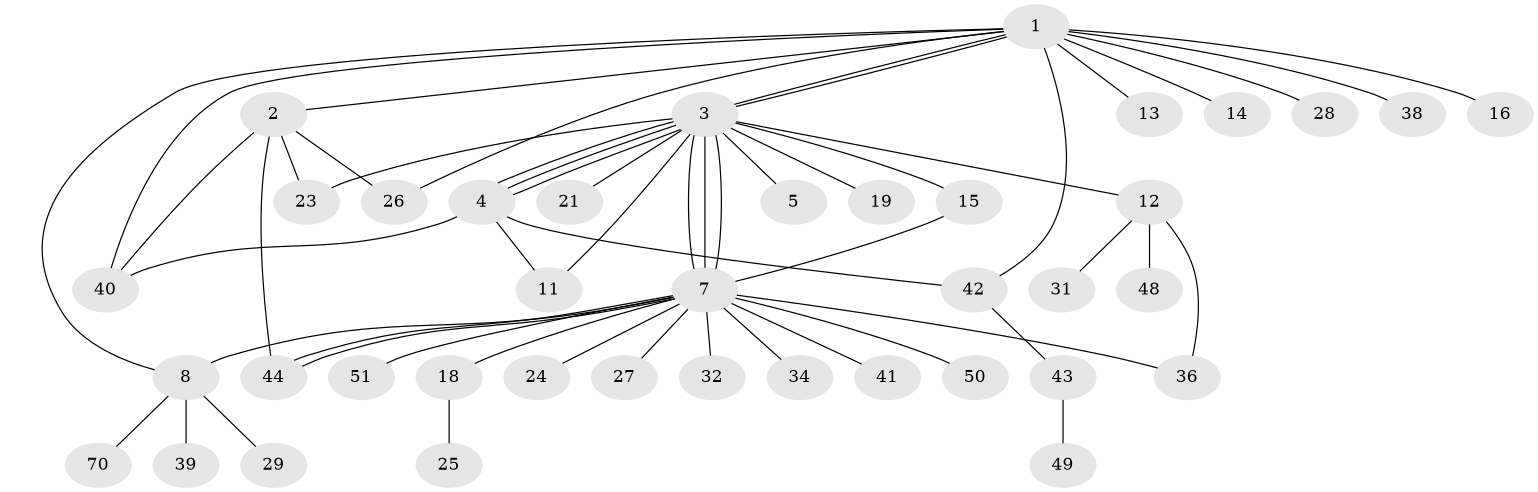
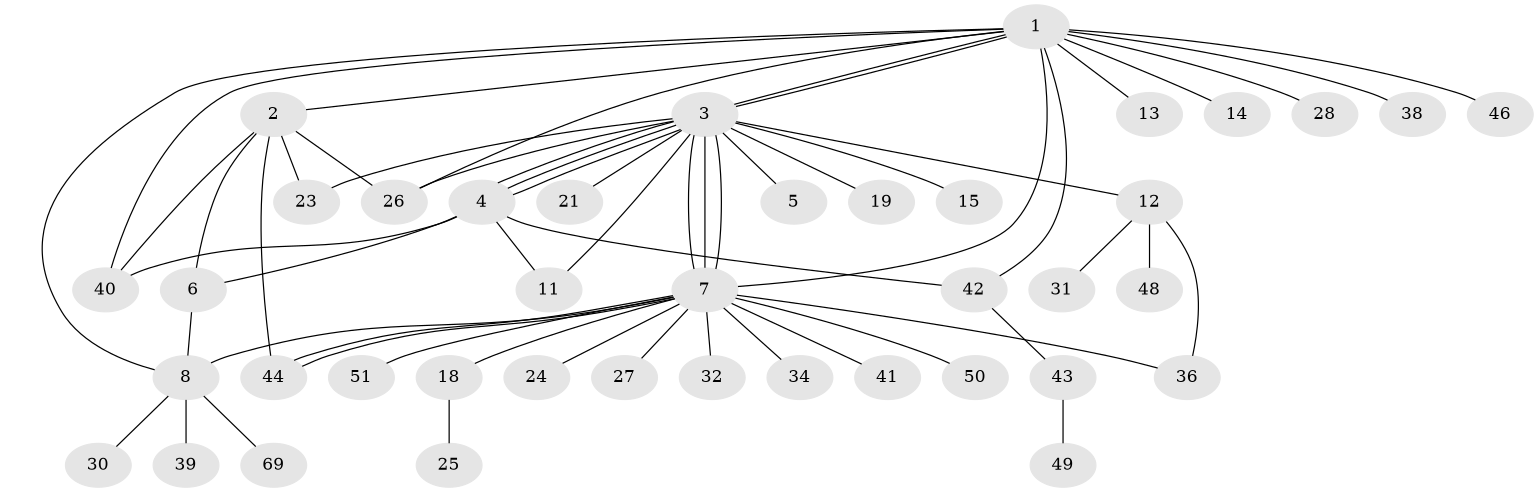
node "16": label "16" -> "46"
edge "3" -- "26": added
edge "15" -- "7": now "1" -- "7"
node "6": added
node "70": label "70" -> "30"
node "29": label "29" -> "69"
